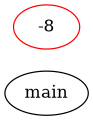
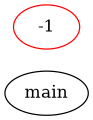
node "-8": label "-8" -> "-1"
